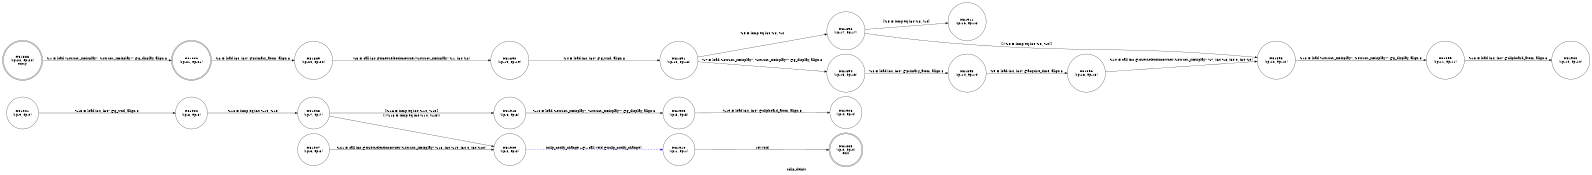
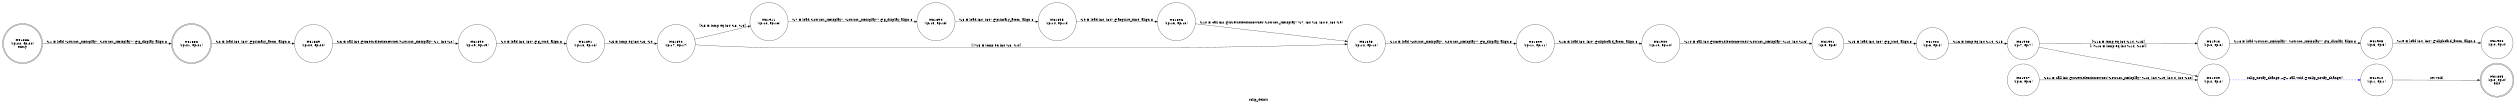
edge "N81900 (rp:10, ep:10)" -> "N81901 (rp:9, ep:9)": added, label "%14 = call i64 @XGetSelectionOwner(%struct._XDisplay* %12, i64 %13)"
edge "N81891 (rp:18, ep:18)" -> "N81894 (rp:15, ep:15)": now "N81911 (rp:16, ep:16)" -> "N81894 (rp:15, ep:15)"
